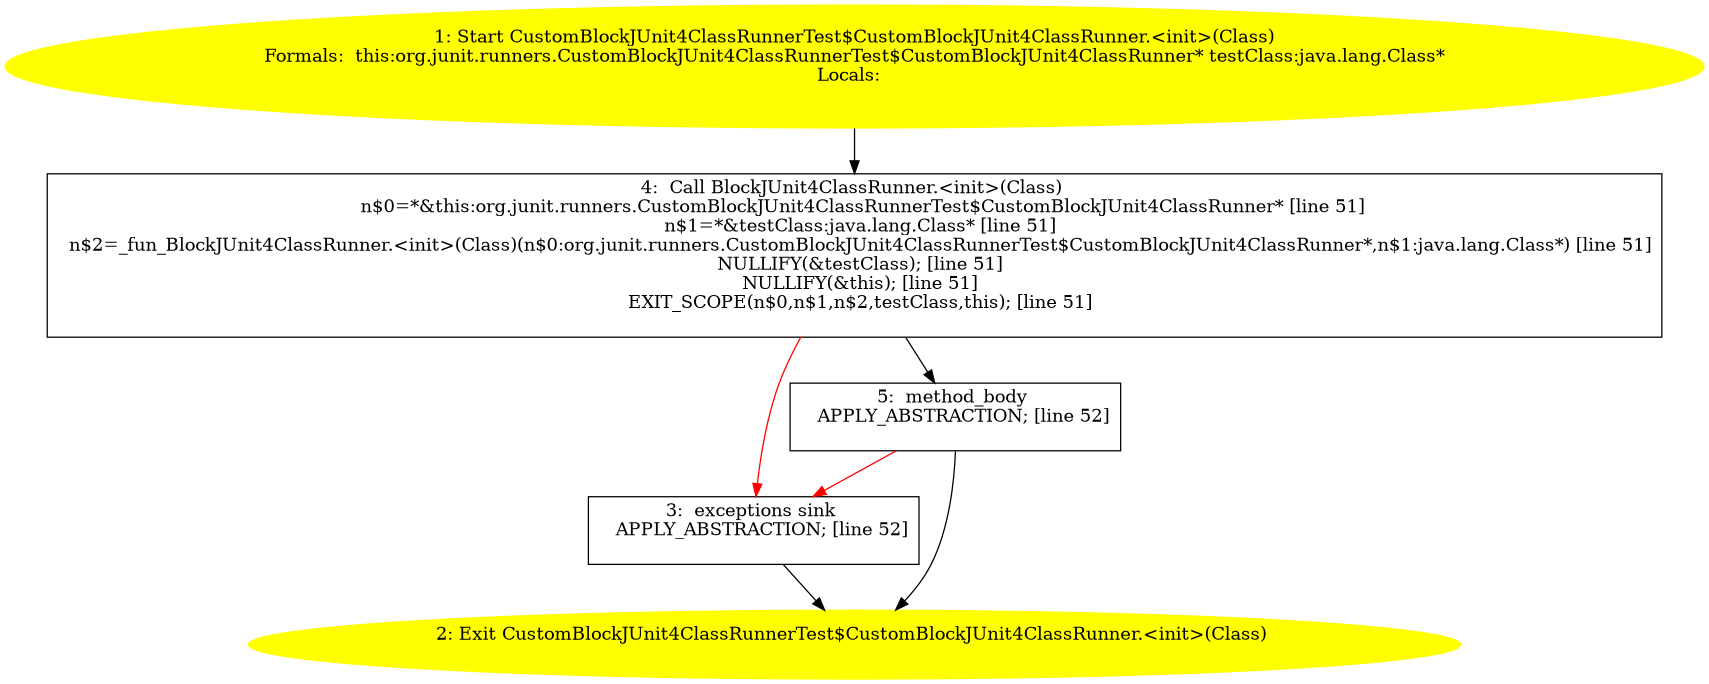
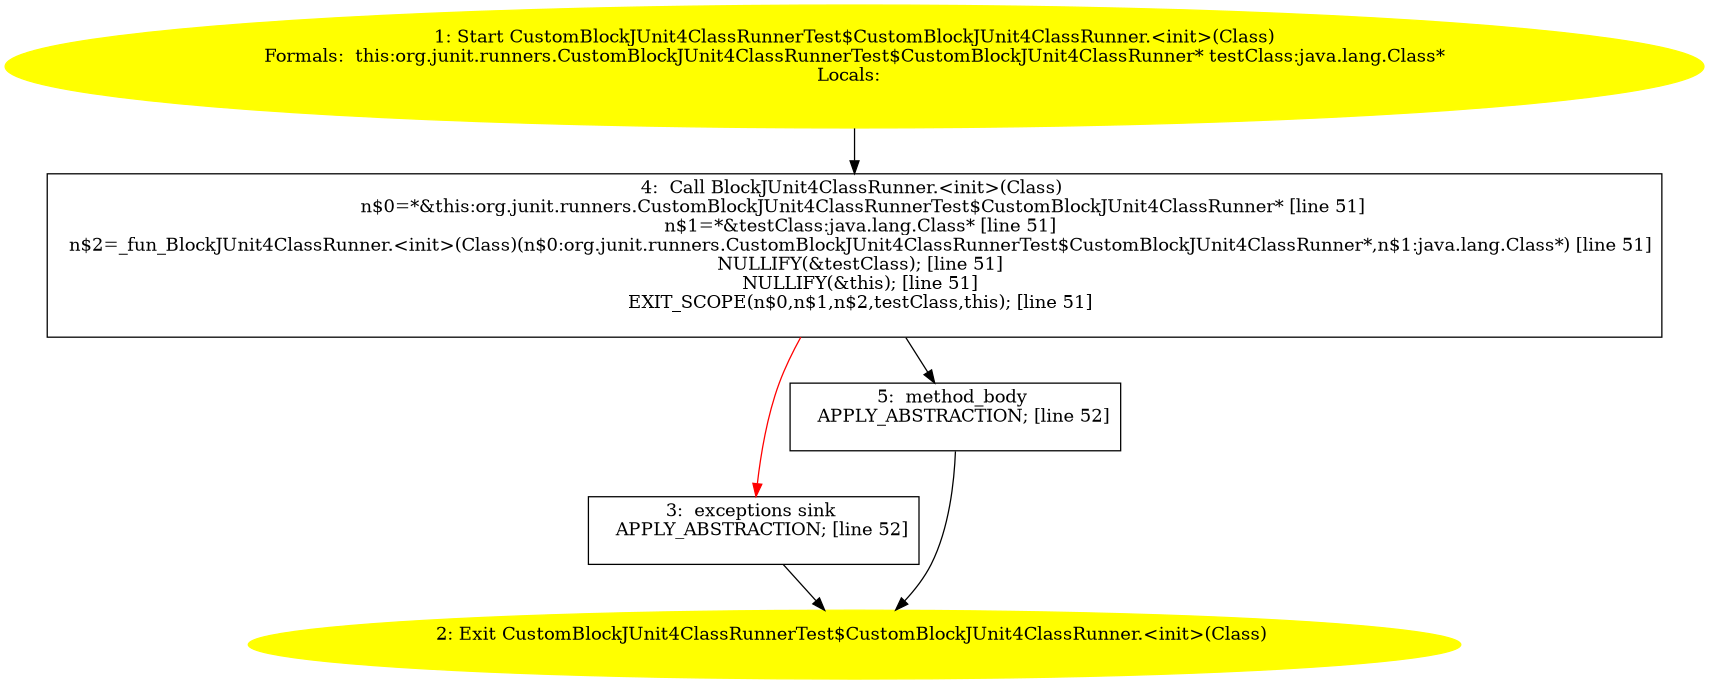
edge "5:  method_body APPLY_ABSTRACTION; [line 52]" -> "3:  exceptions sink APPLY_ABSTRACTION; [line 52]": removed
